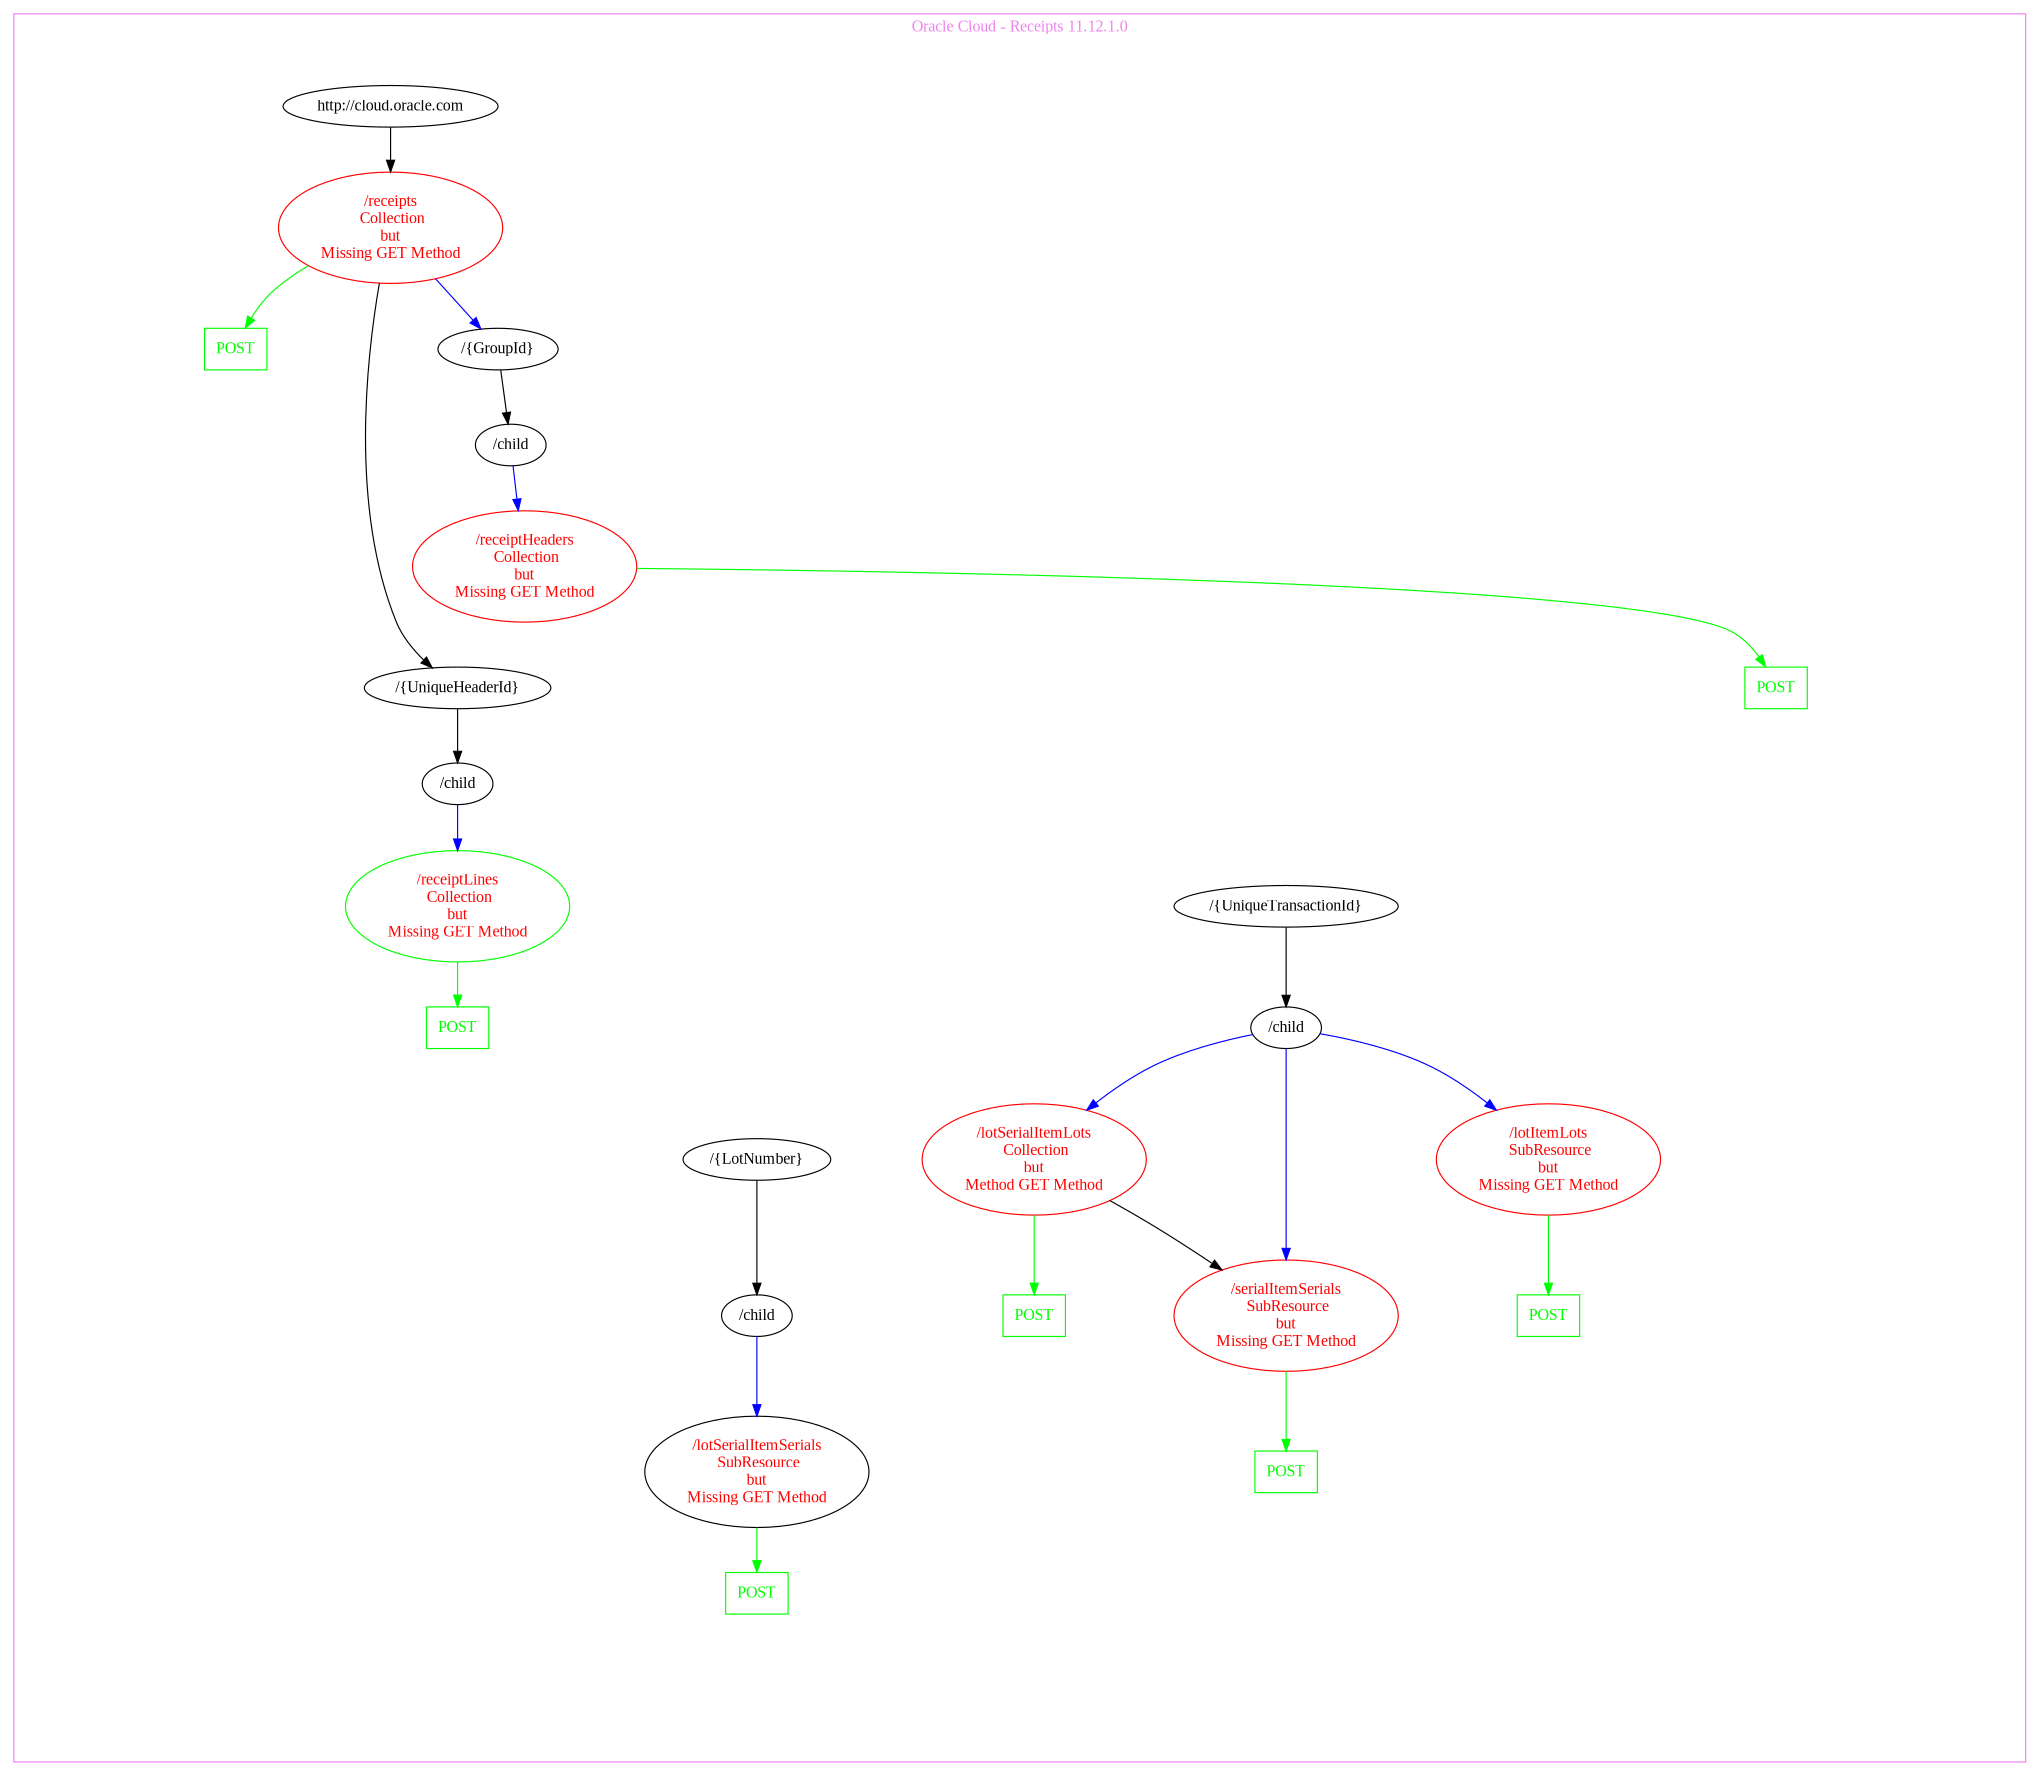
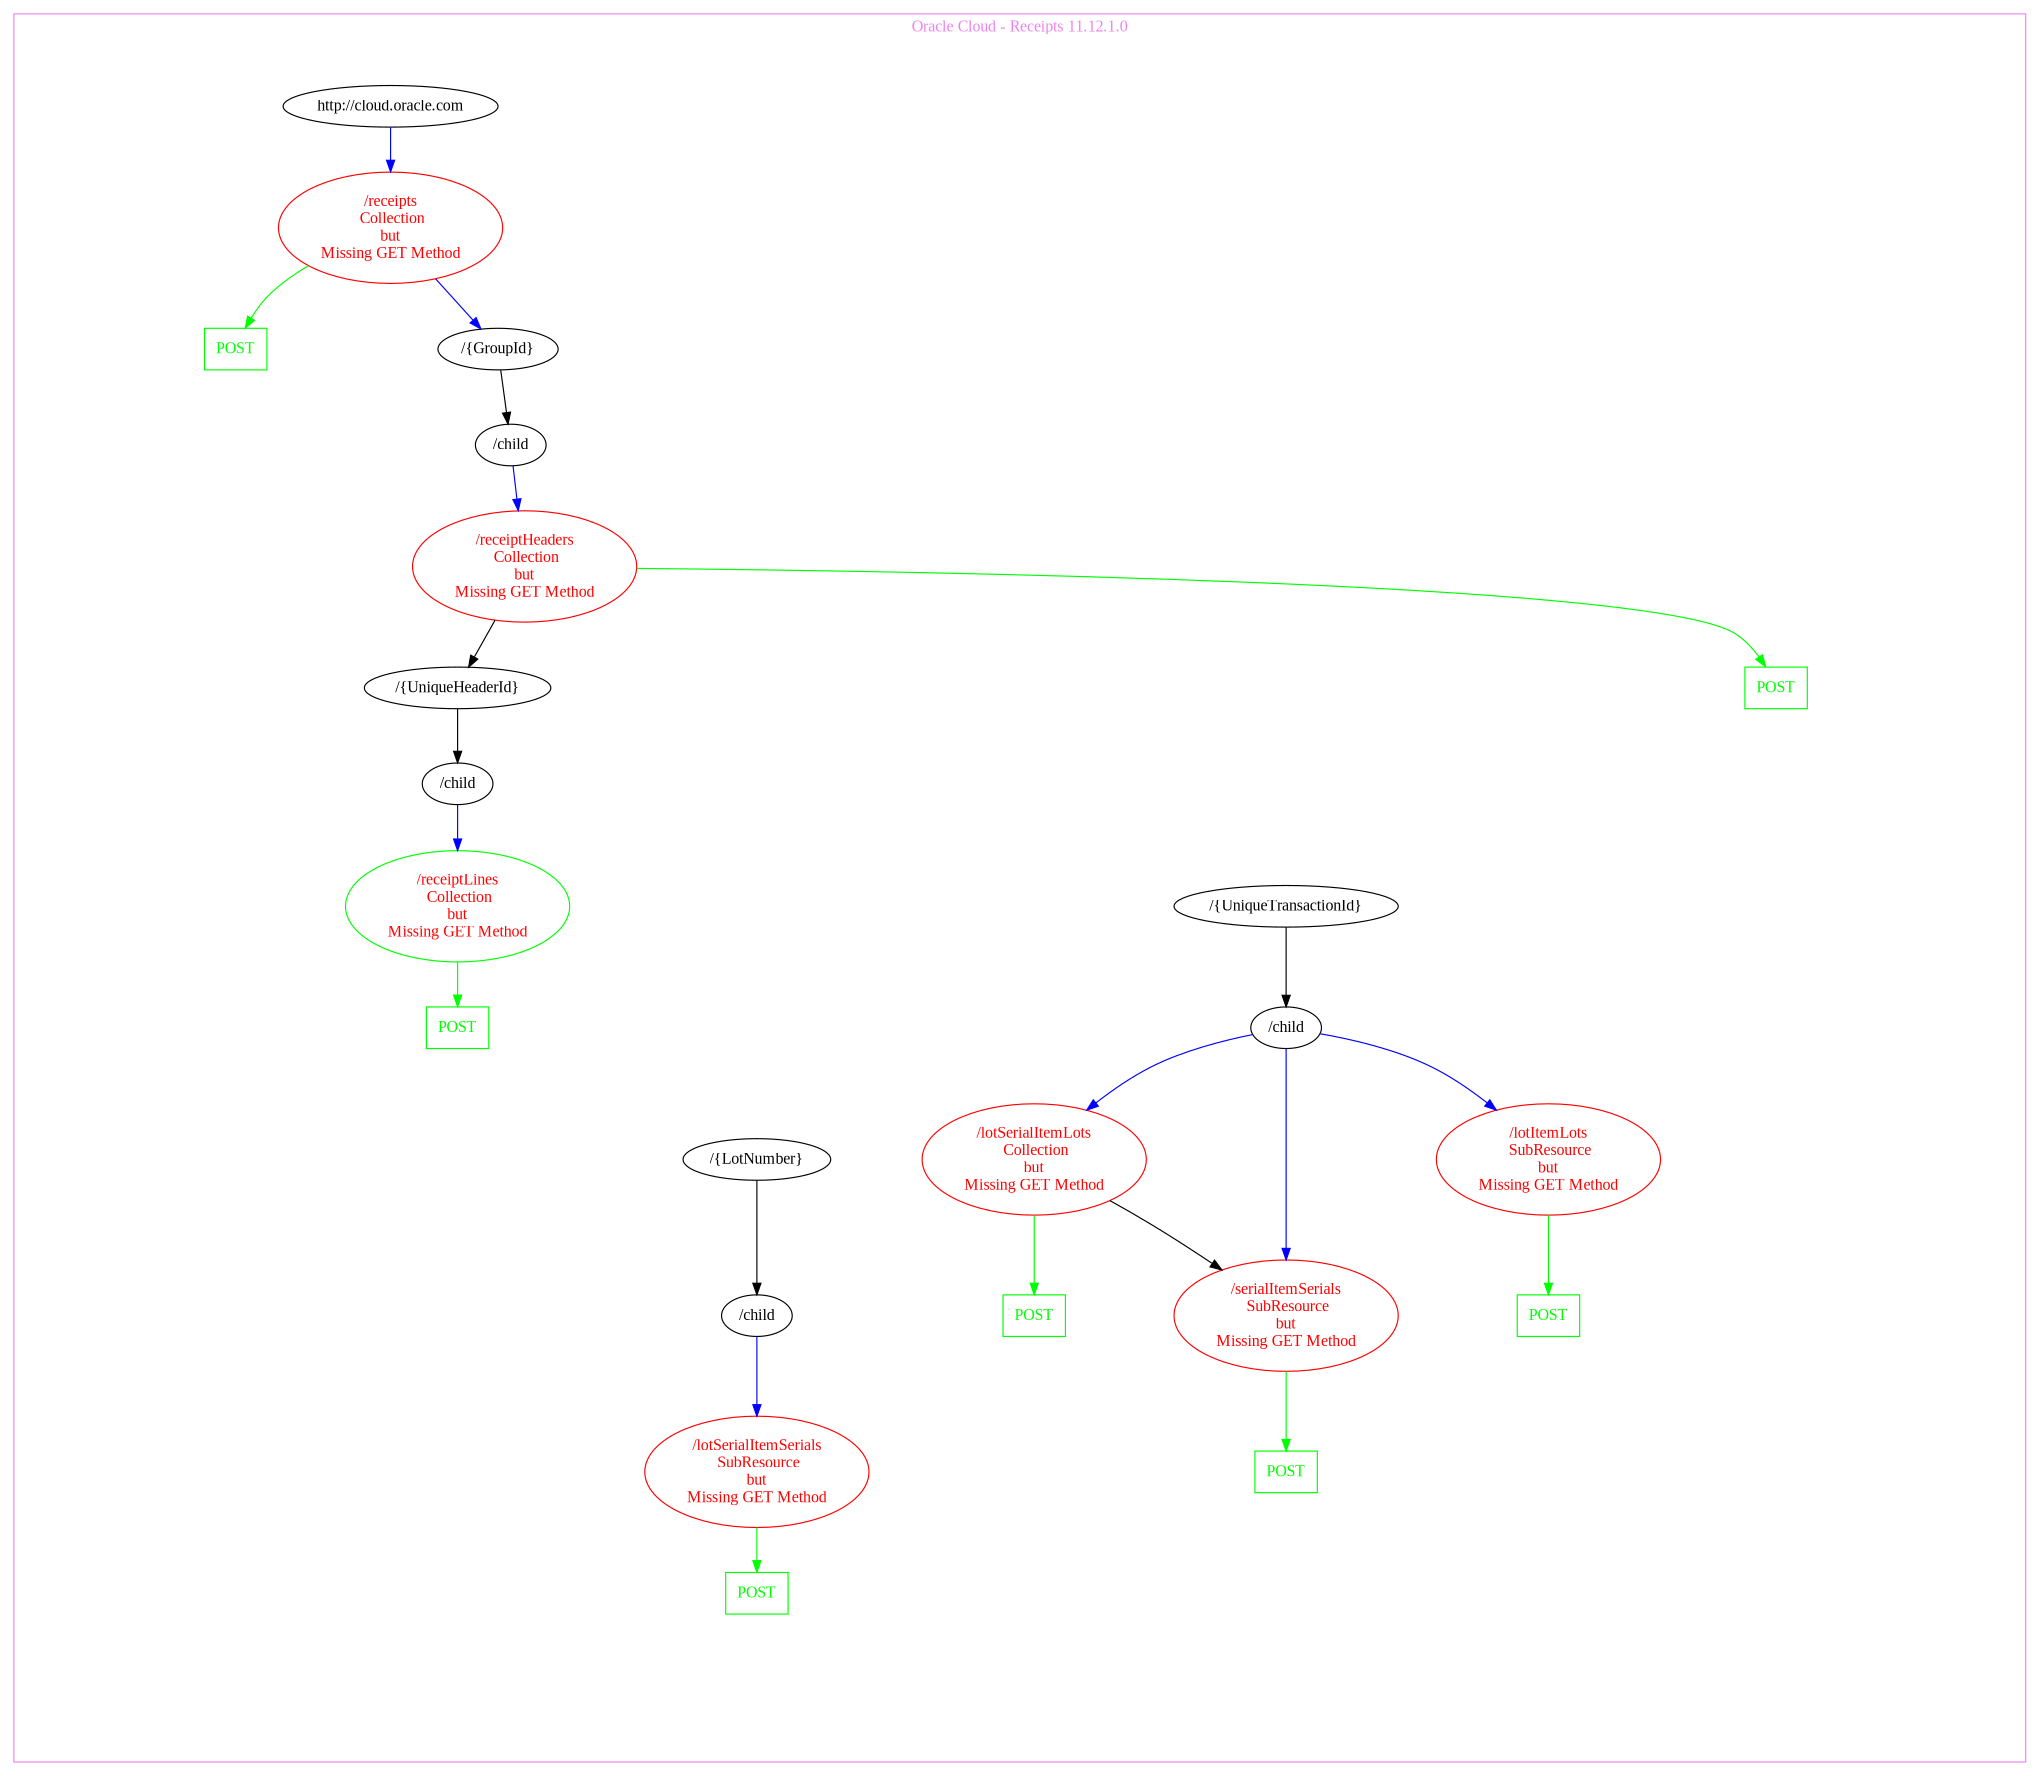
edge "http://cloud.oracle.com" -> "/receipts Collection but Missing GET Method": color black -> blue
edge "/receipts Collection but Missing GET Method" -> "/{UniqueHeaderId}": now "/receiptHeaders Collection but Missing GET Method" -> "/{UniqueHeaderId}"
node "/lotSerialItemLots Collection but Method GET Method": label "/lotSerialItemLots Collection but Method GET Method" -> "/lotSerialItemLots Collection but Missing GET Method"
node "/lotSerialItemSerials SubResource but Missing GET Method": color black -> red
